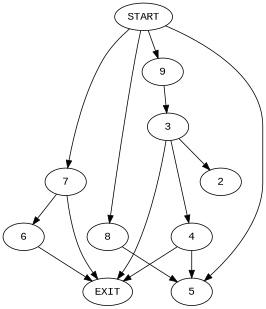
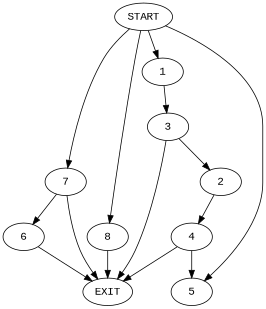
node "9": label "9" -> "1"
edge "3" -> "4": now "2" -> "4"
edge "8" -> "5": now "8" -> "EXIT"
